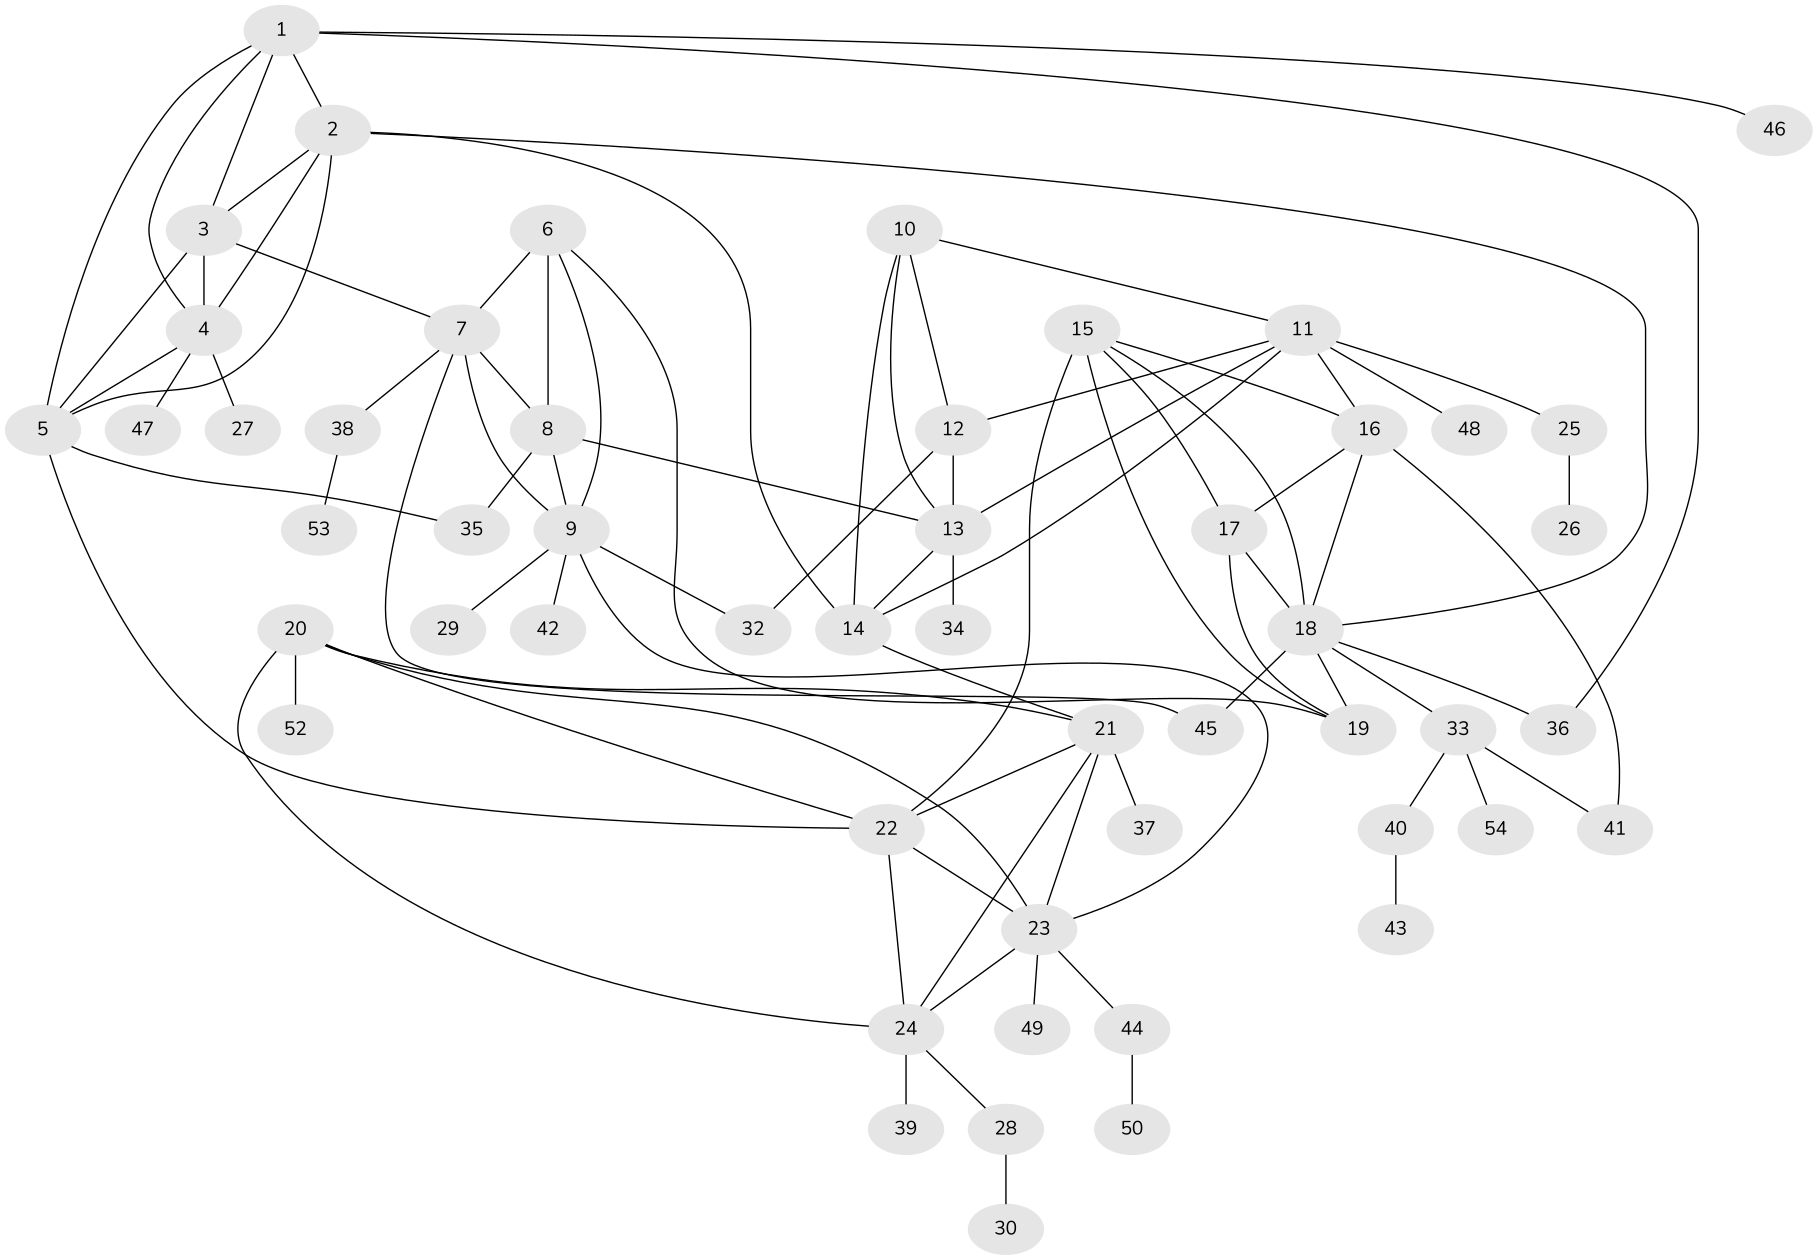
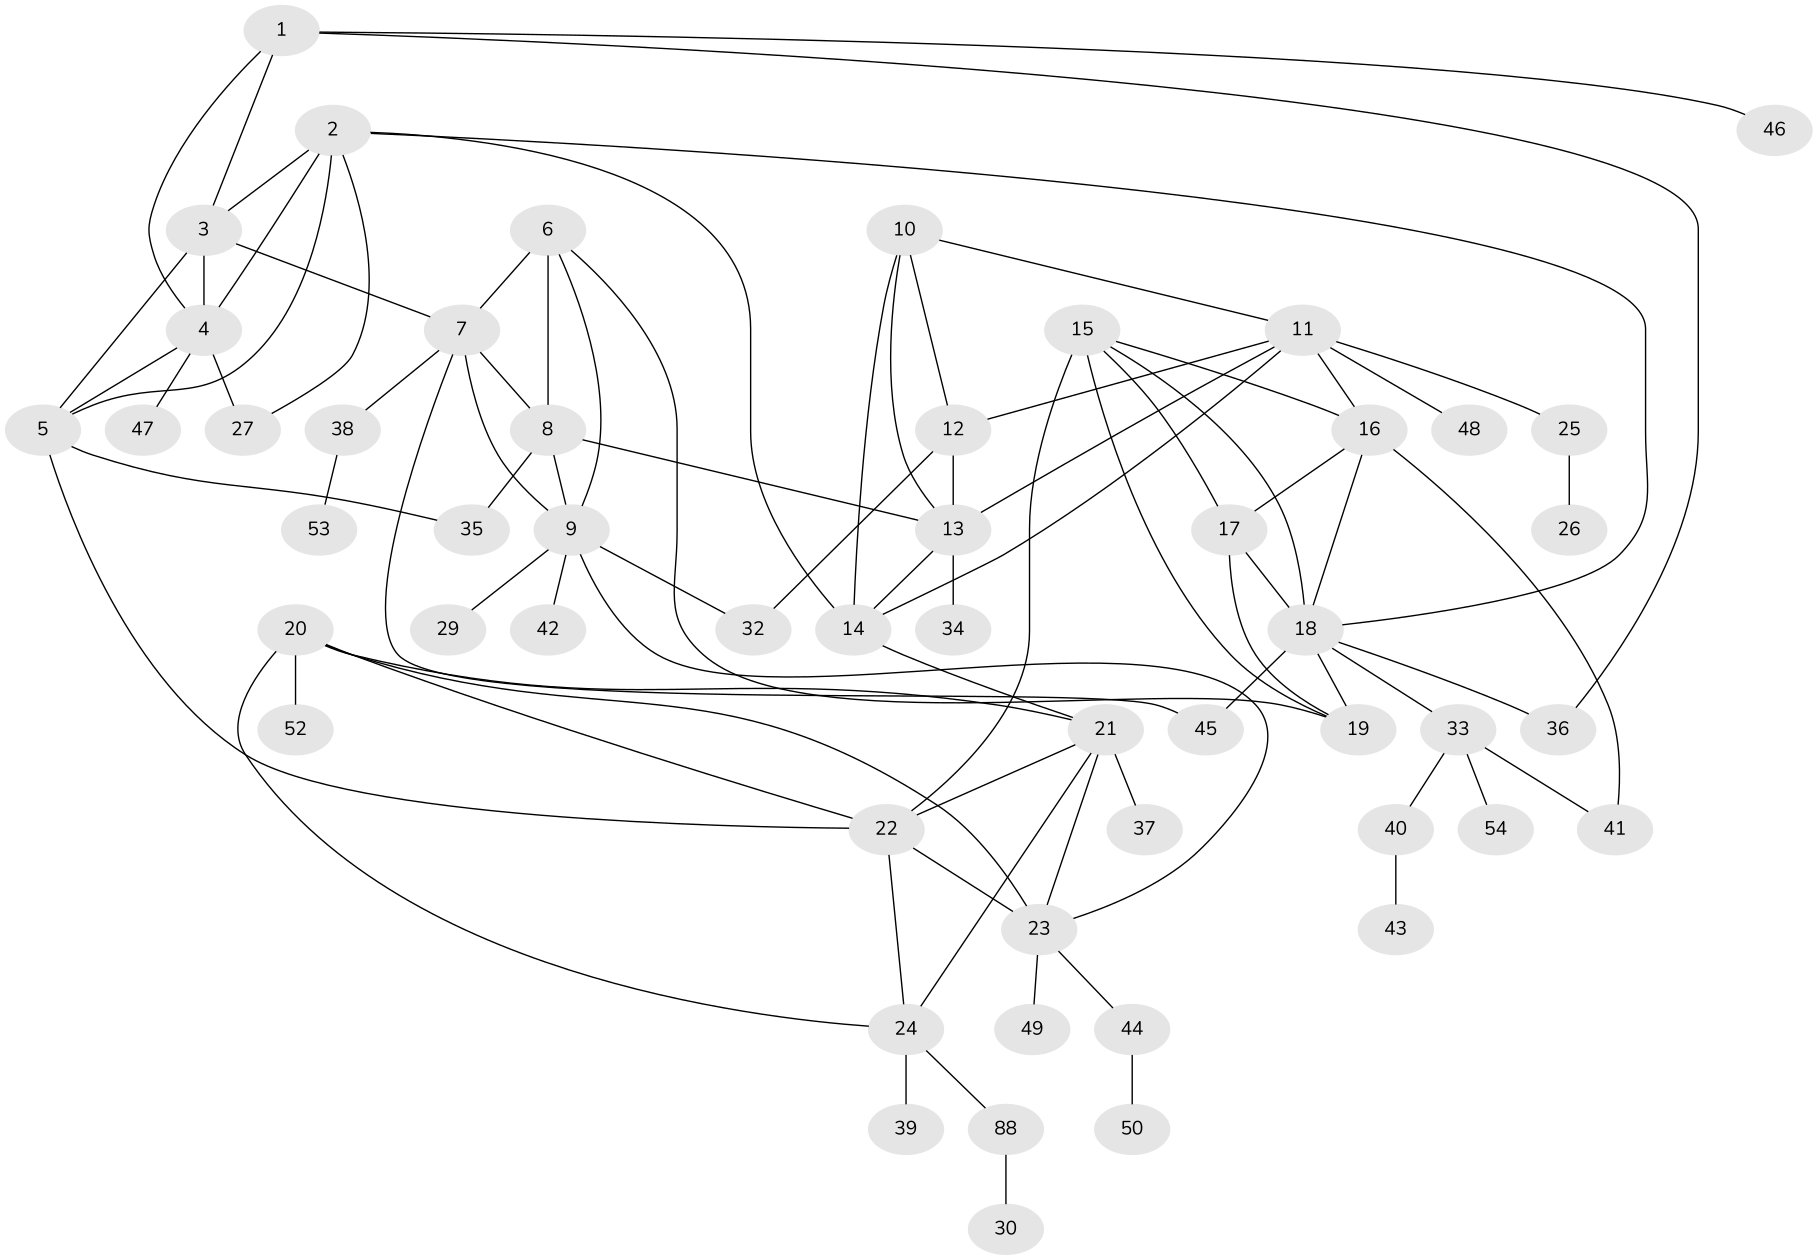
edge "1" -- "2": now "27" -- "2"
edge "1" -- "5": removed
edge "23" -- "24": removed
node "28": label "28" -> "88"
